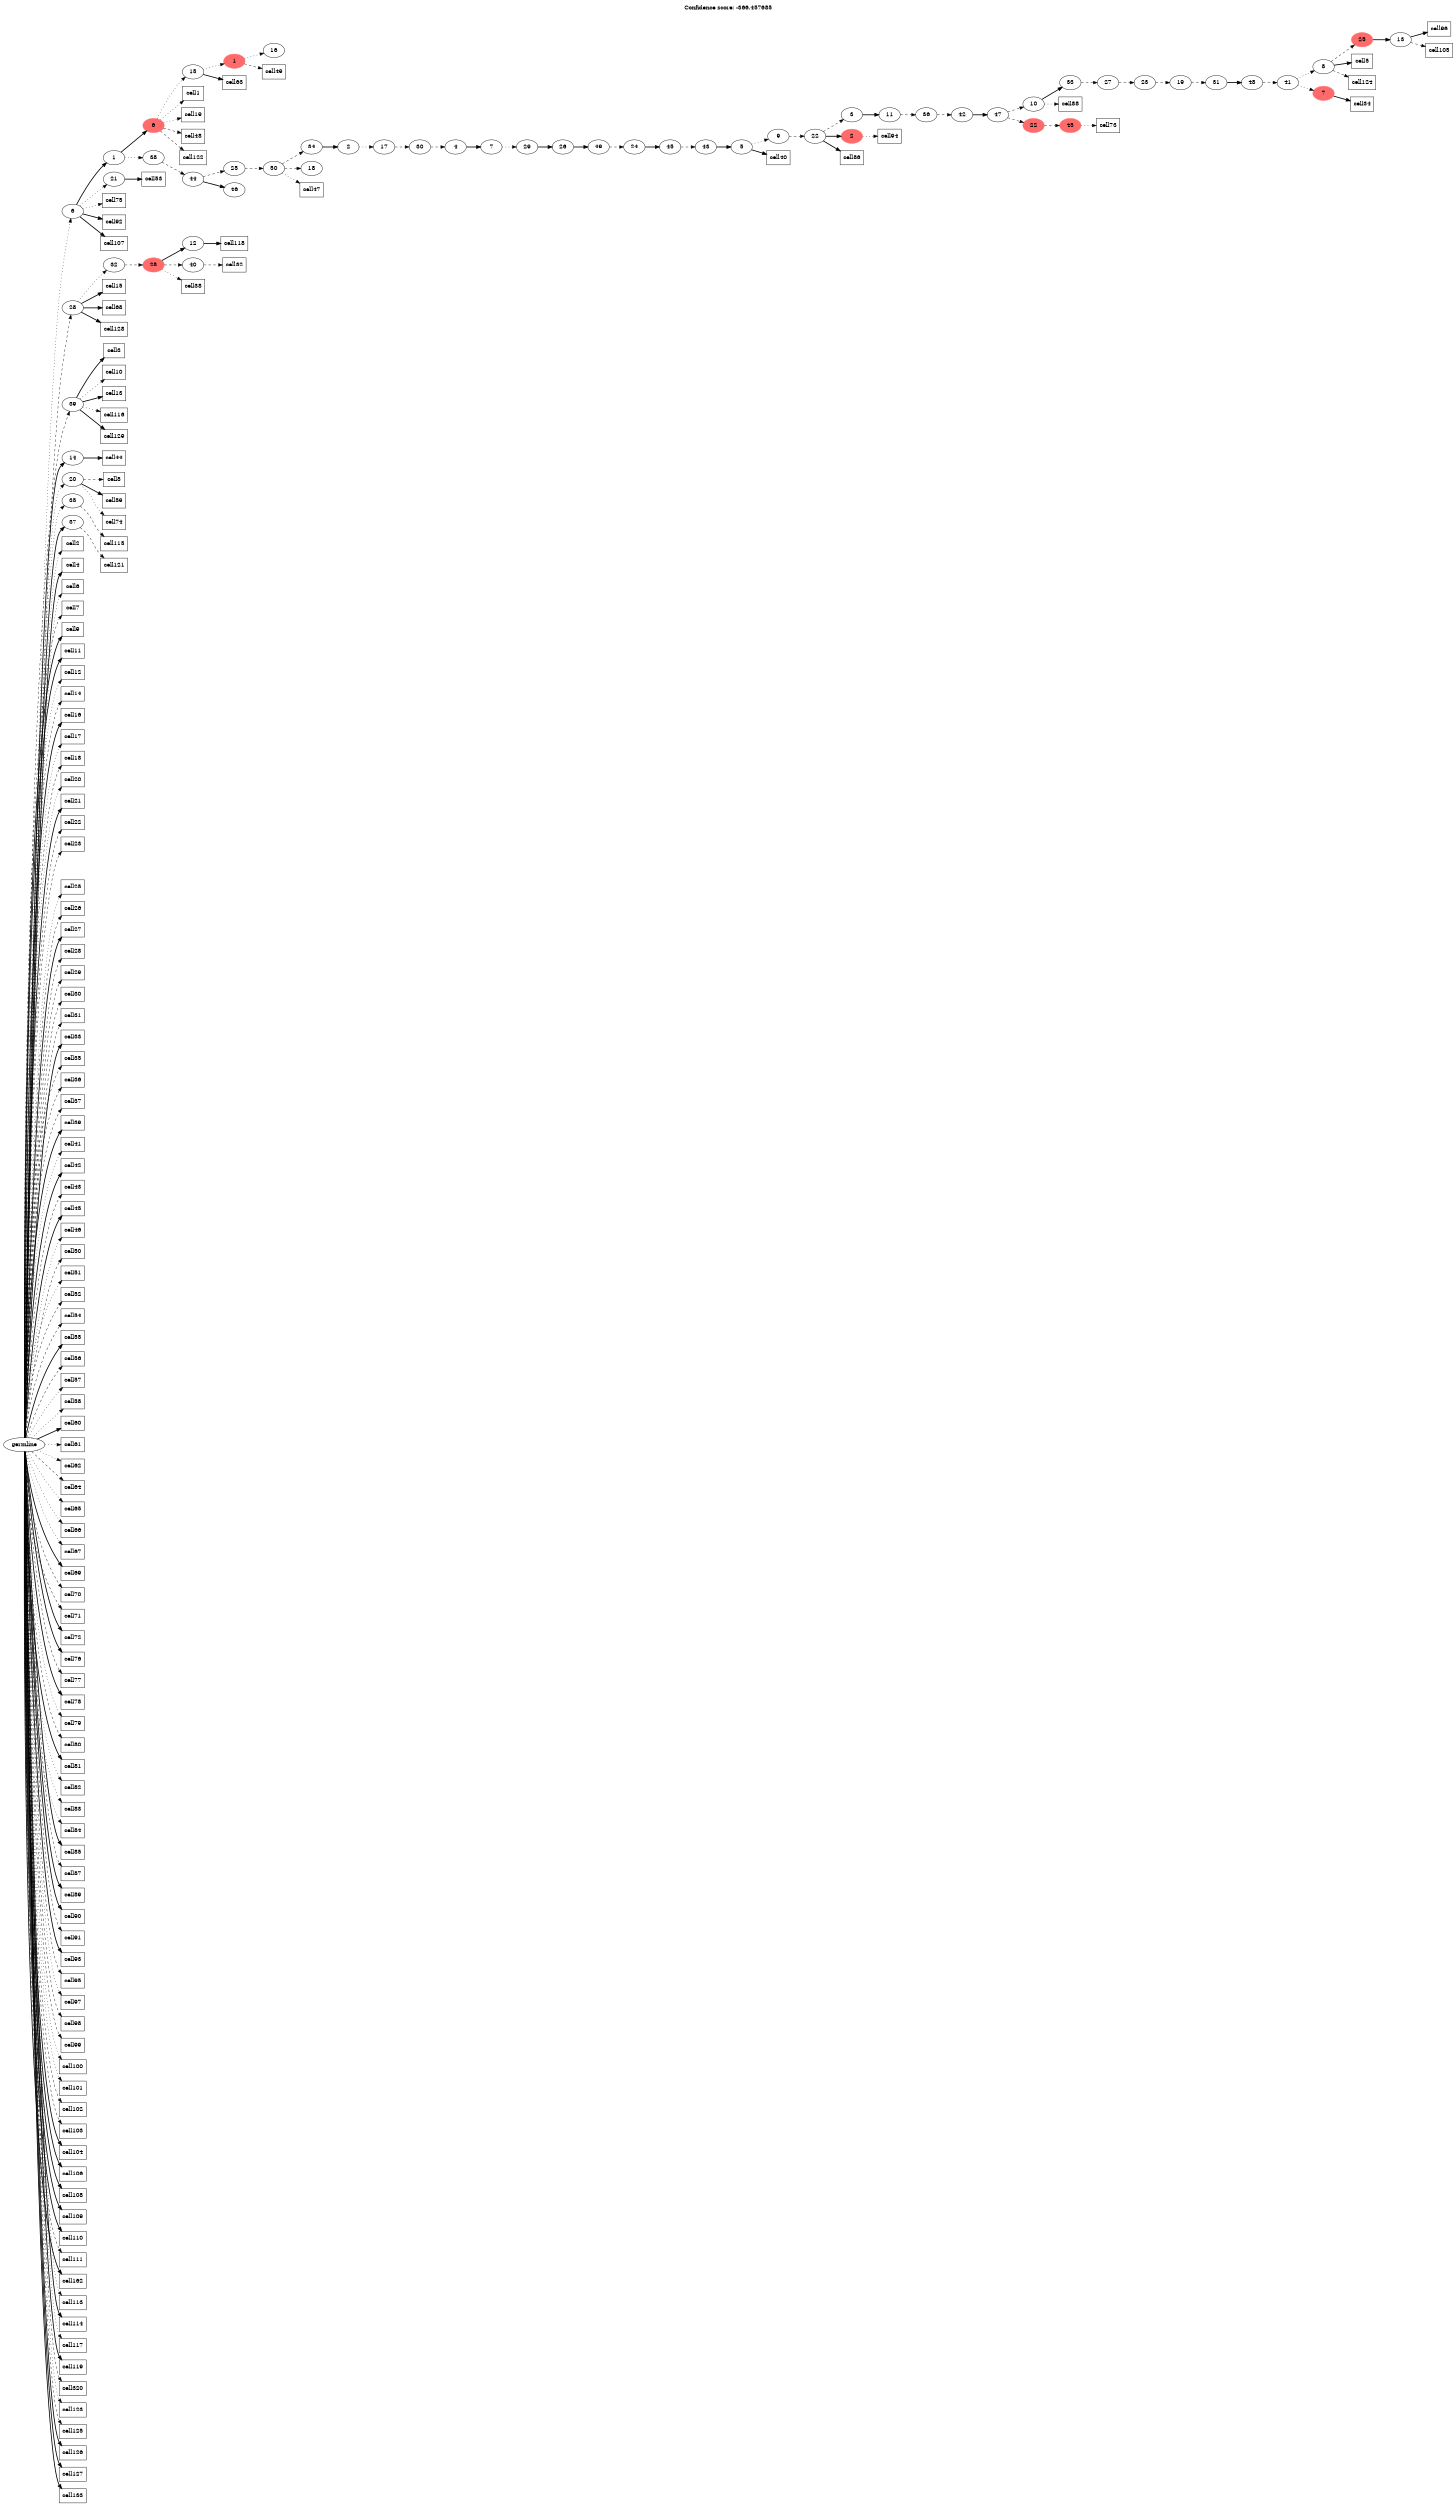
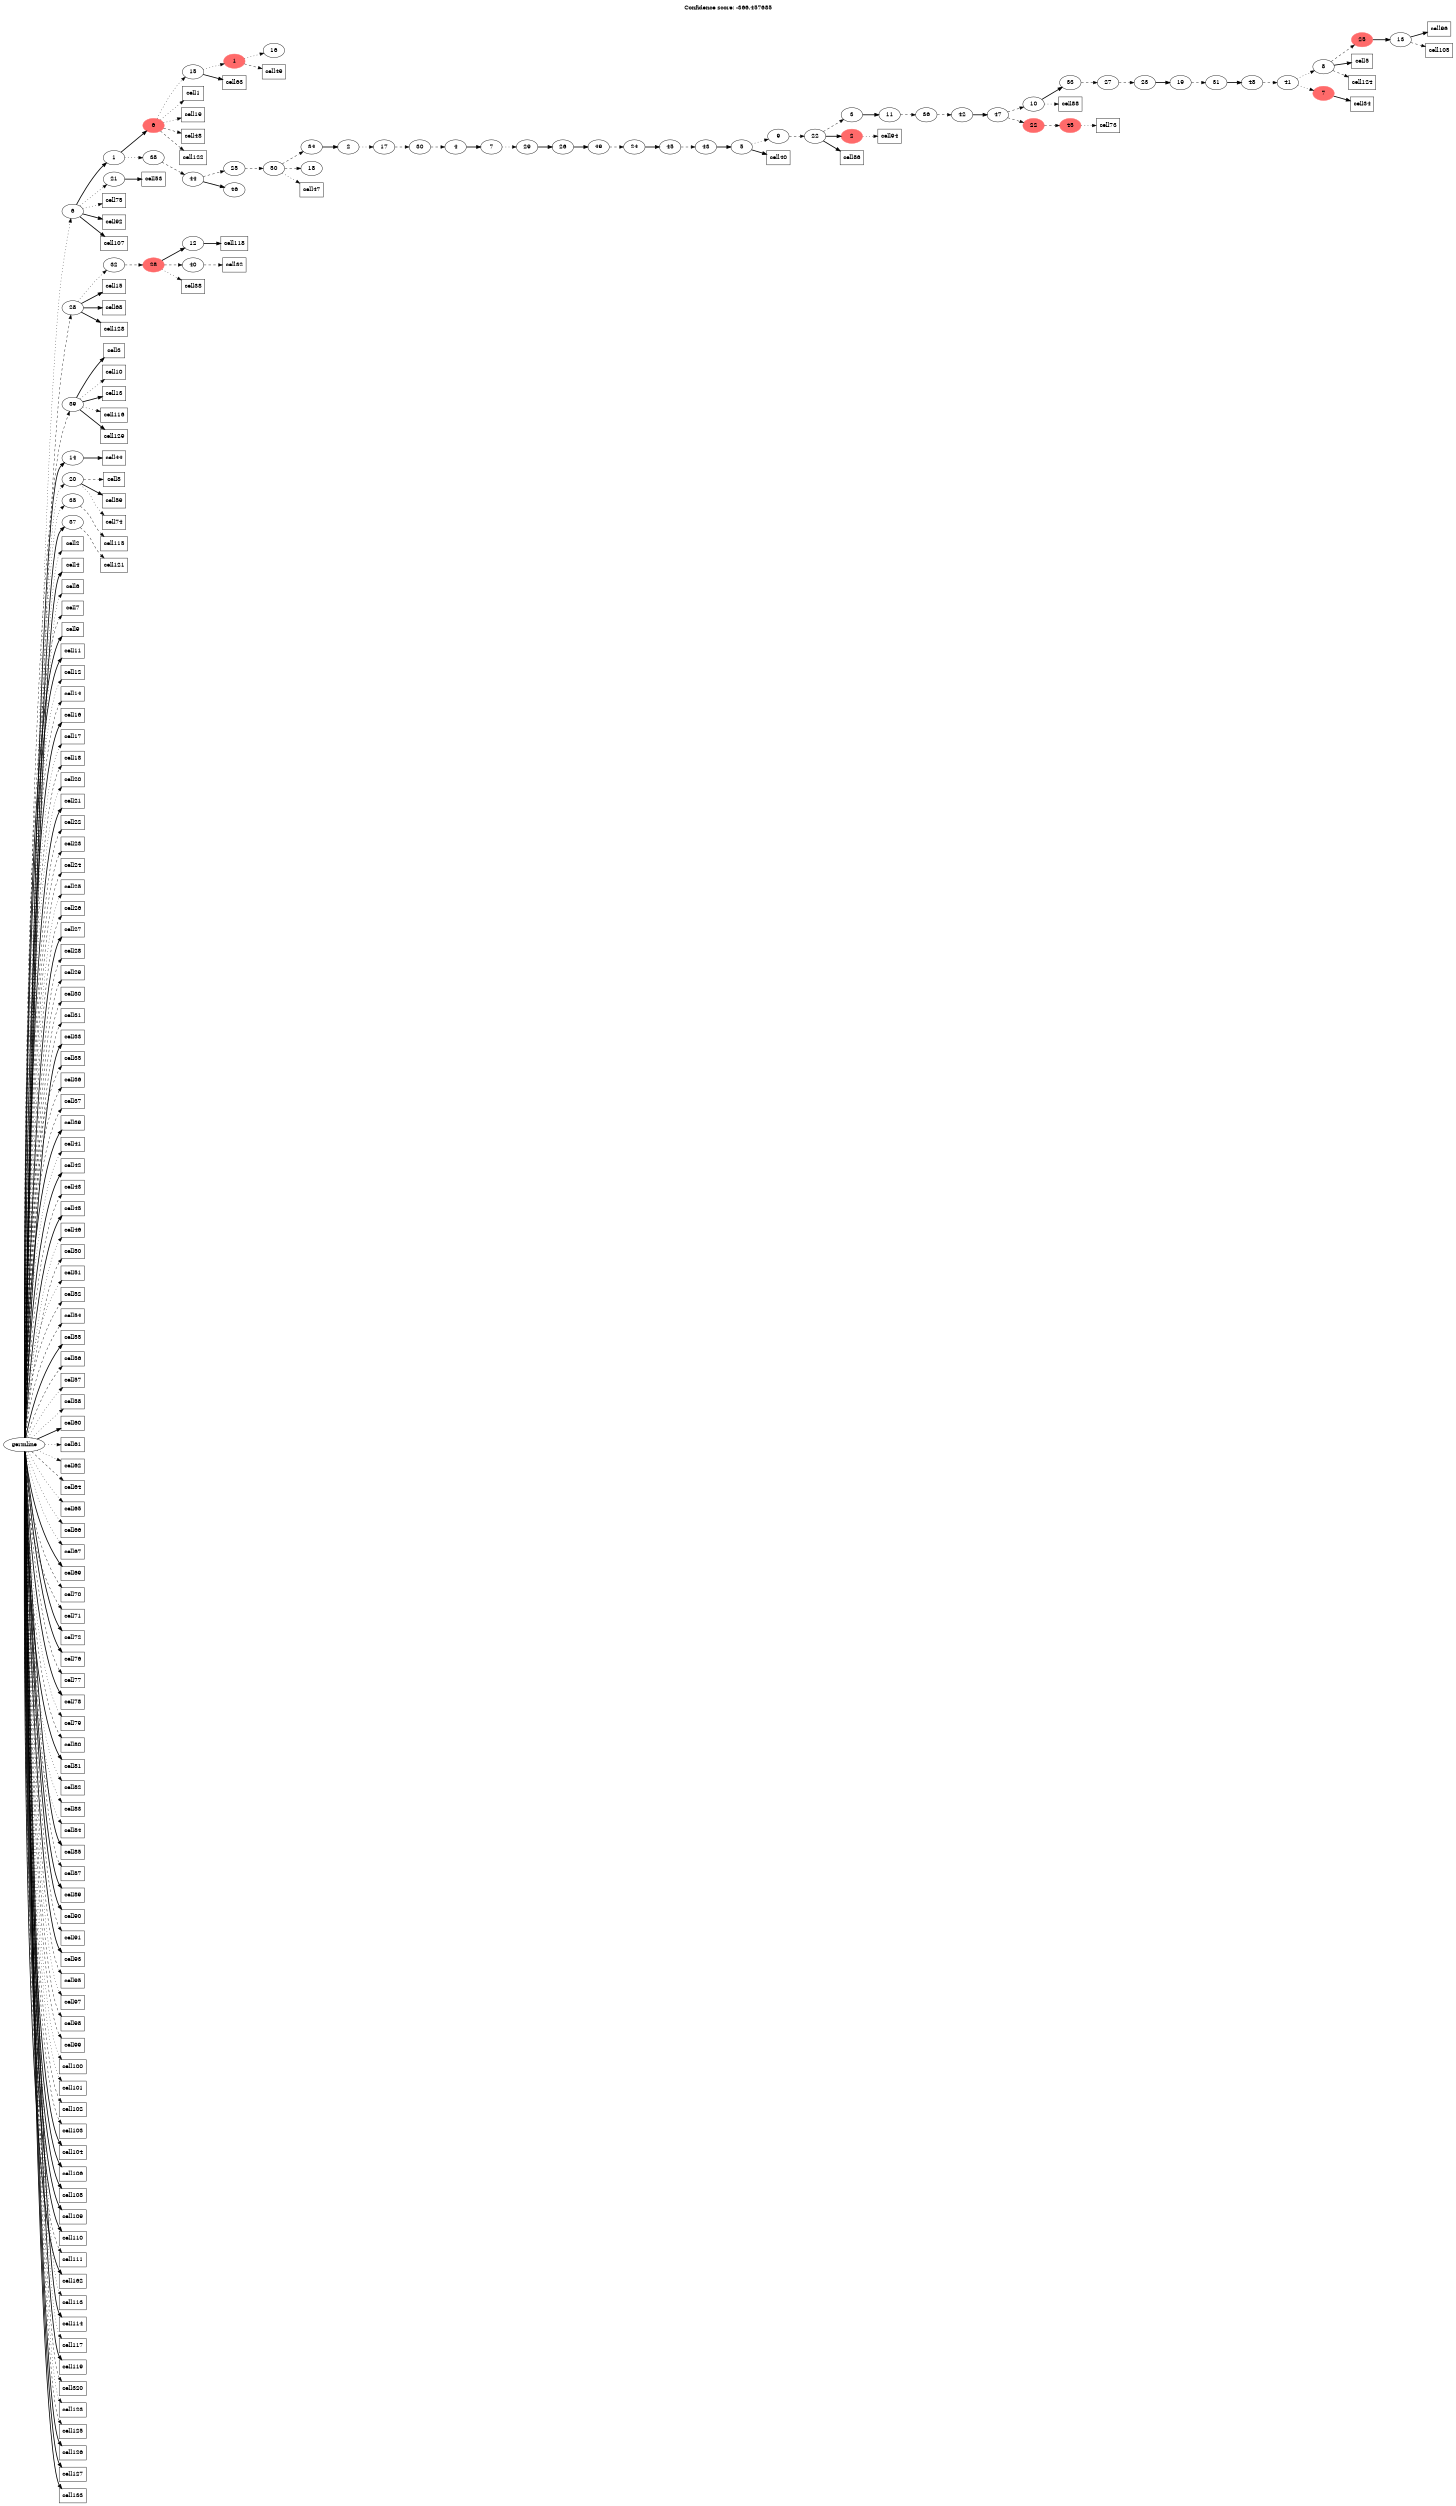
edge "23" -> "19": style dashed -> bold
node "cell24": added
